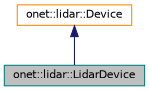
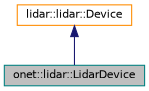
node "onet::lidar::Device": label "onet::lidar::Device" -> "lidar::lidar::Device"
